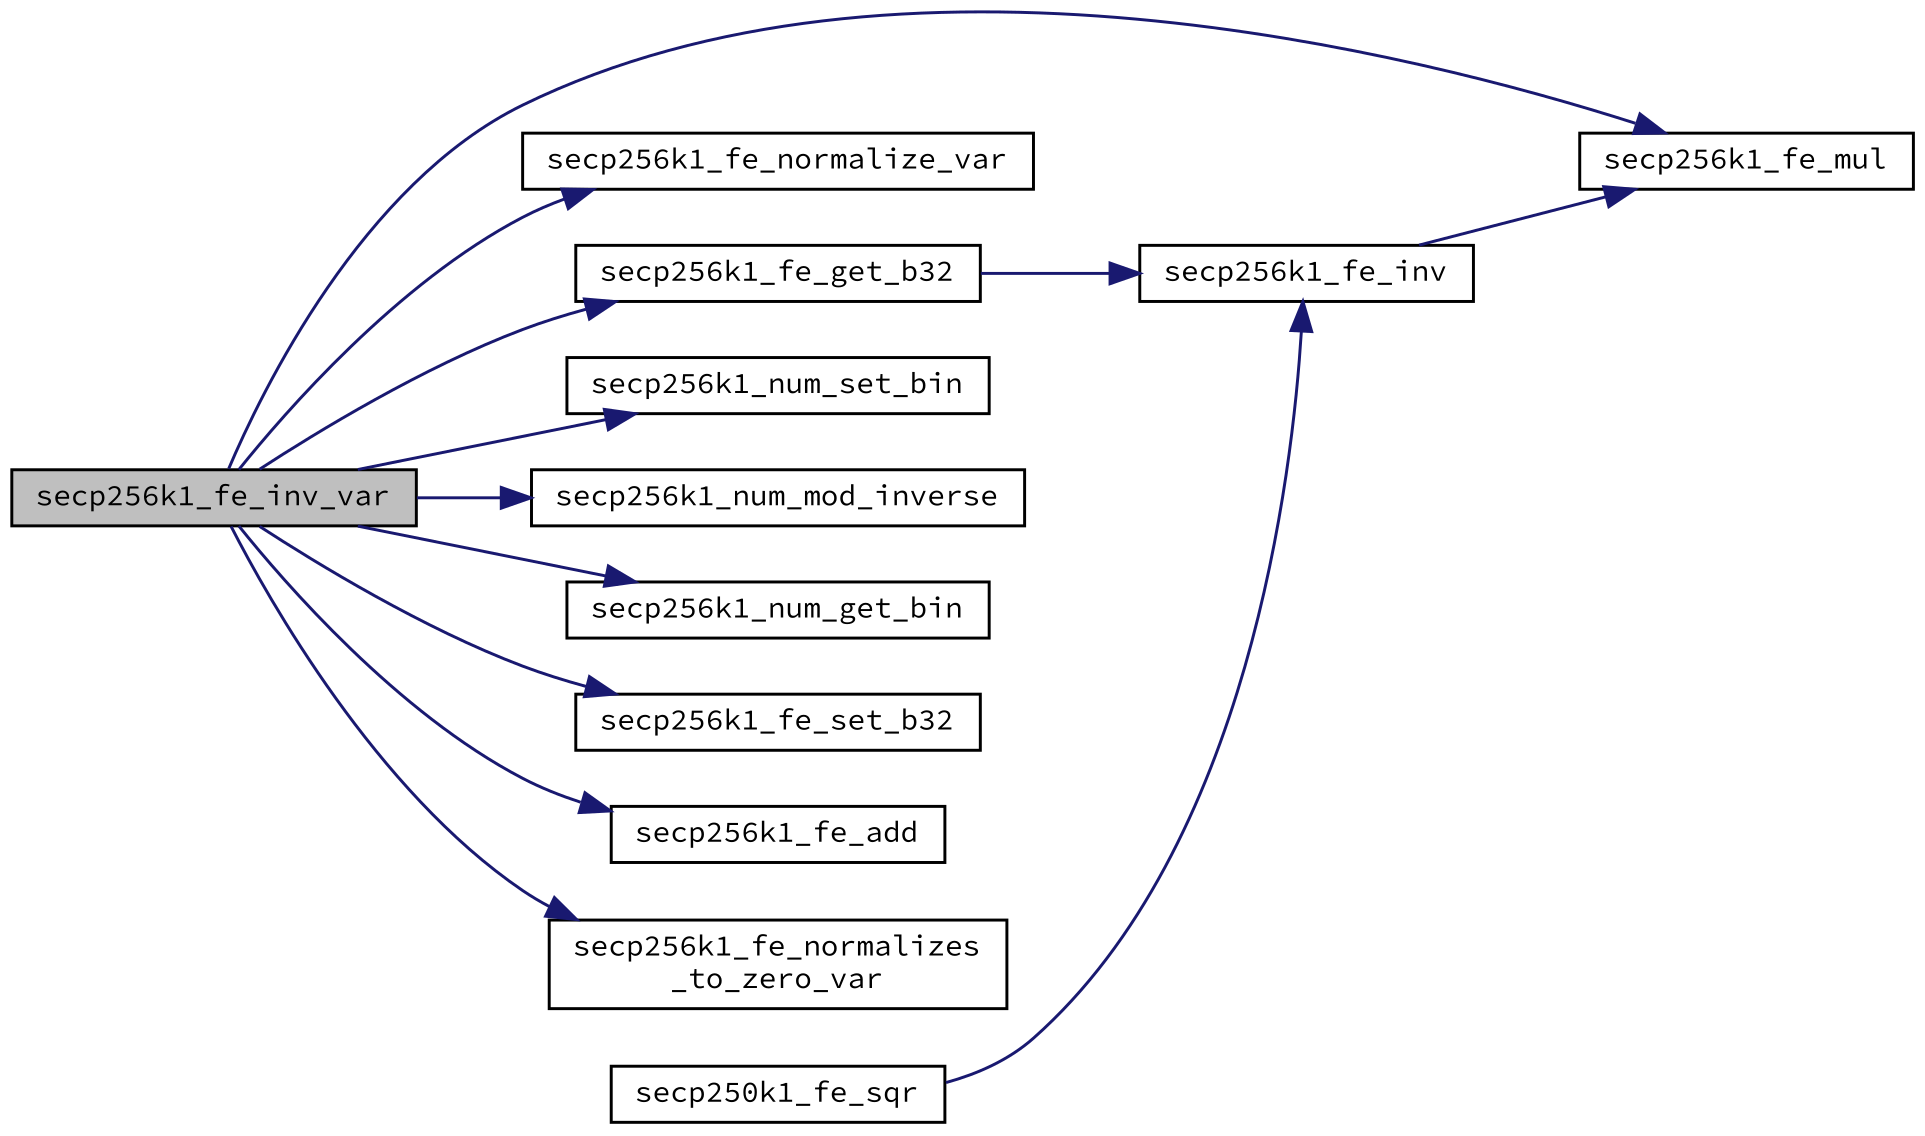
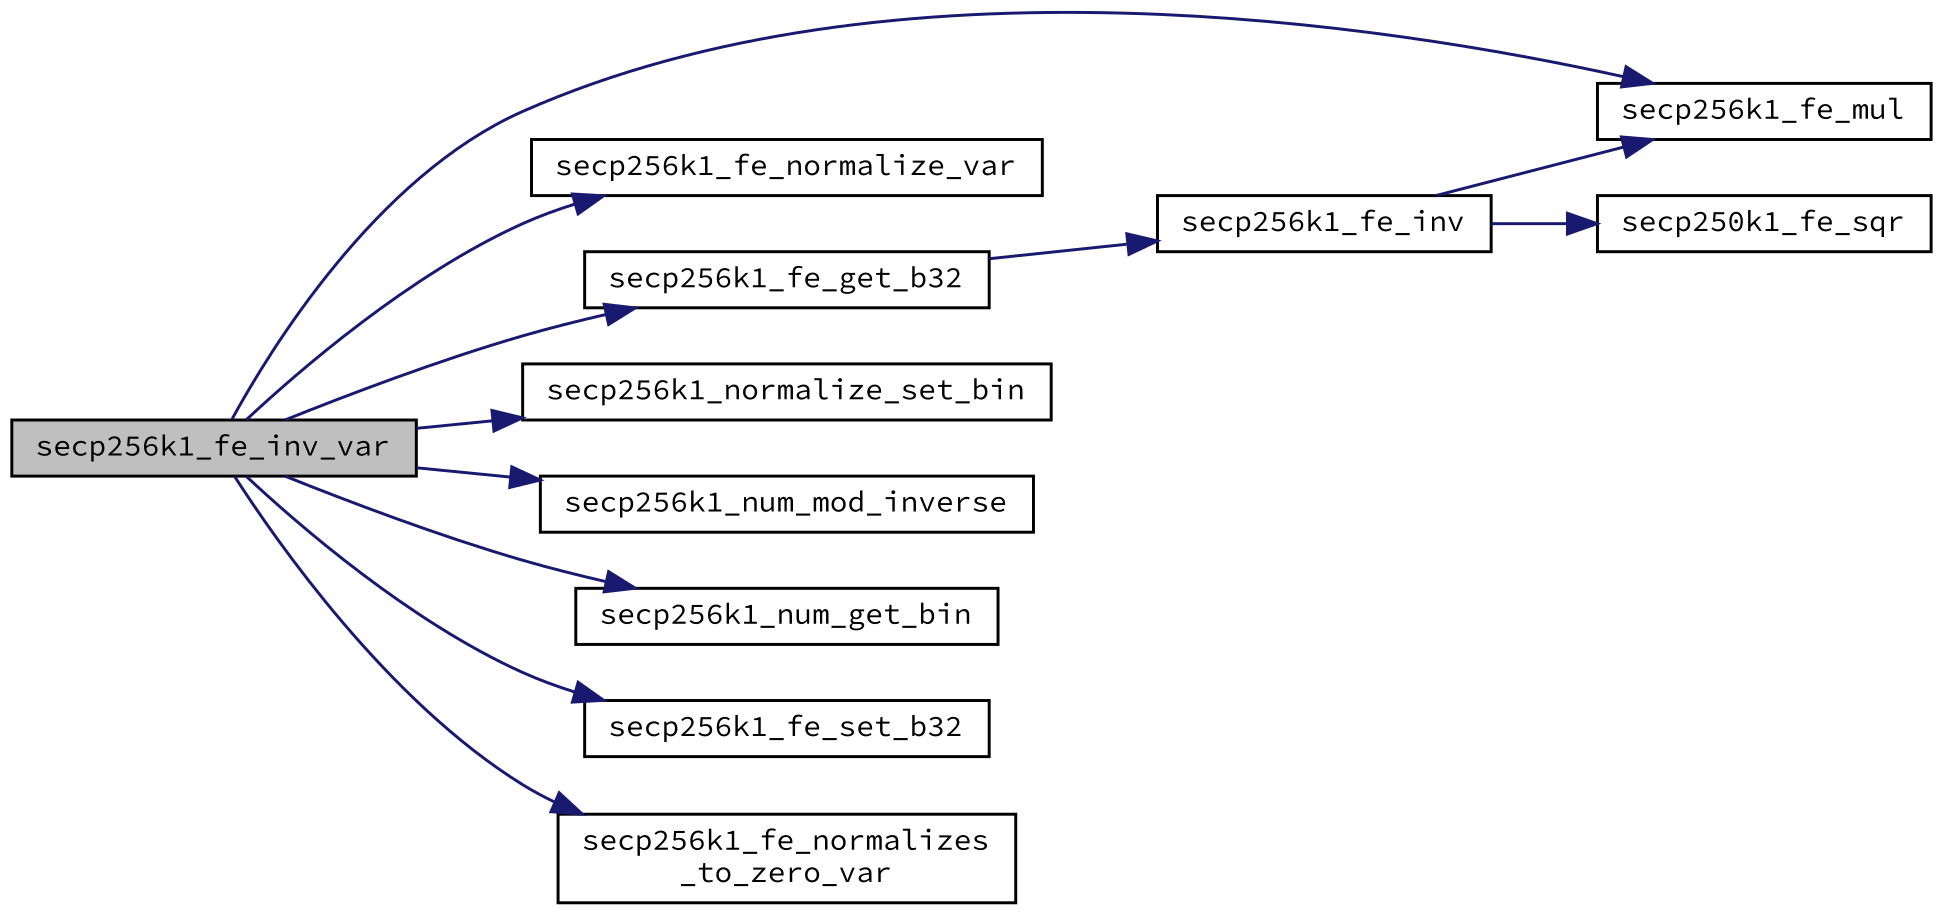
node "secp256k1_num_set_bin": label "secp256k1_num_set_bin" -> "secp256k1_normalize_set_bin"
edge "secp250k1_fe_sqr" -> "secp256k1_fe_inv": reversed
node "secp256k1_fe_add": removed
